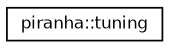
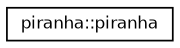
node "piranha::tuning": label "piranha::tuning" -> "piranha::piranha"
